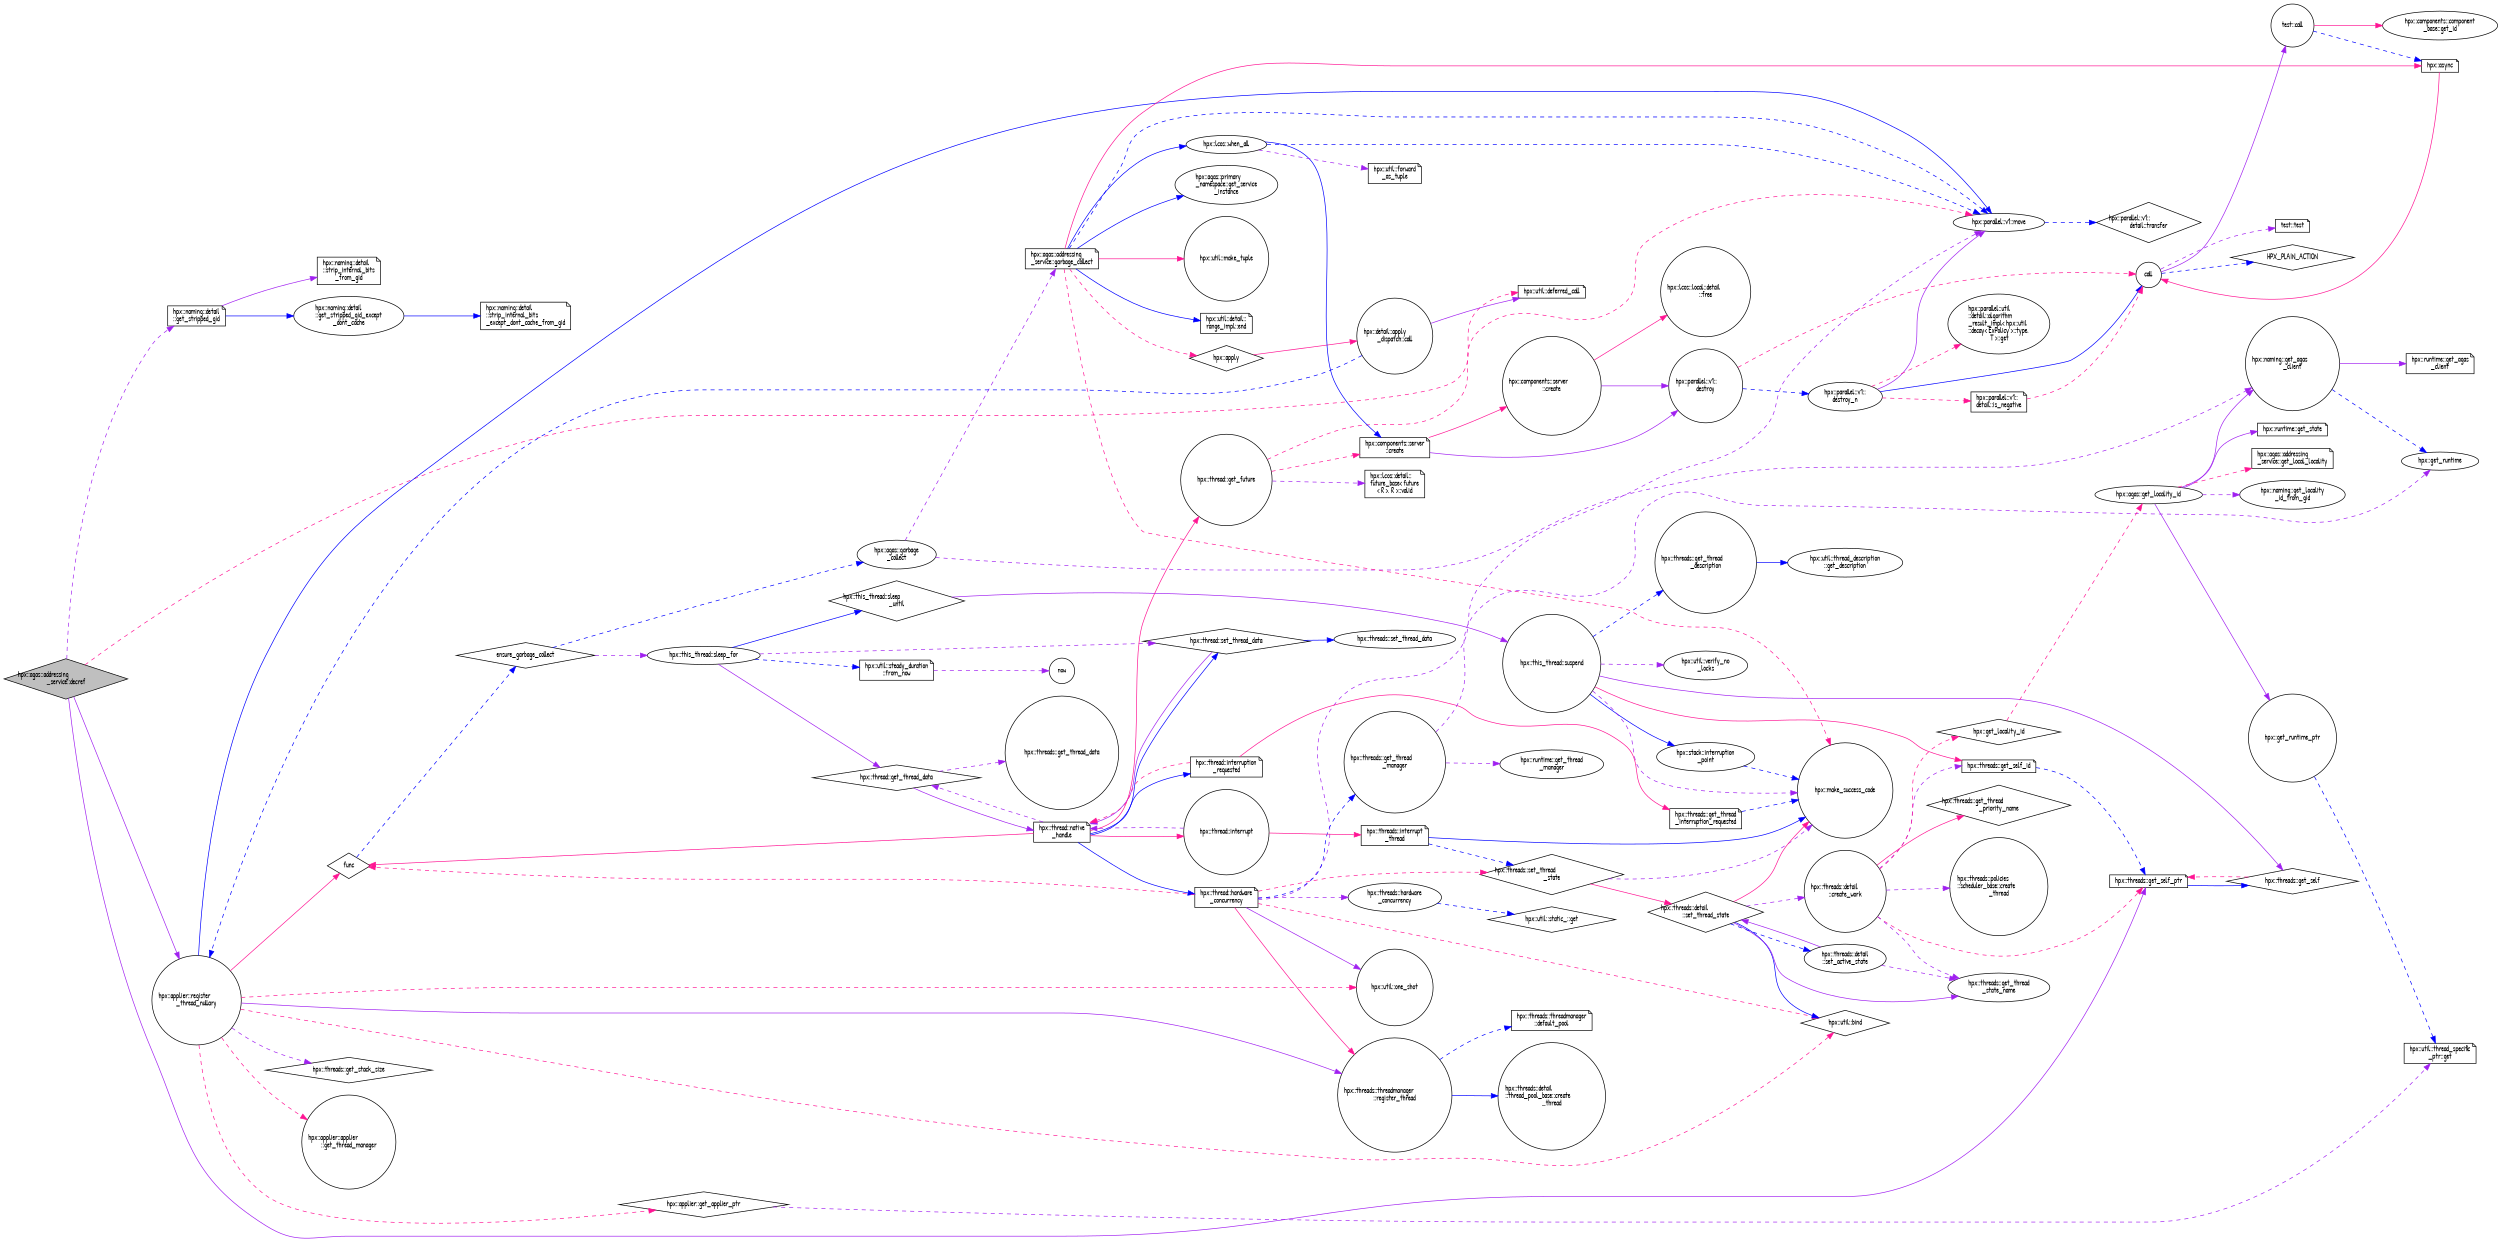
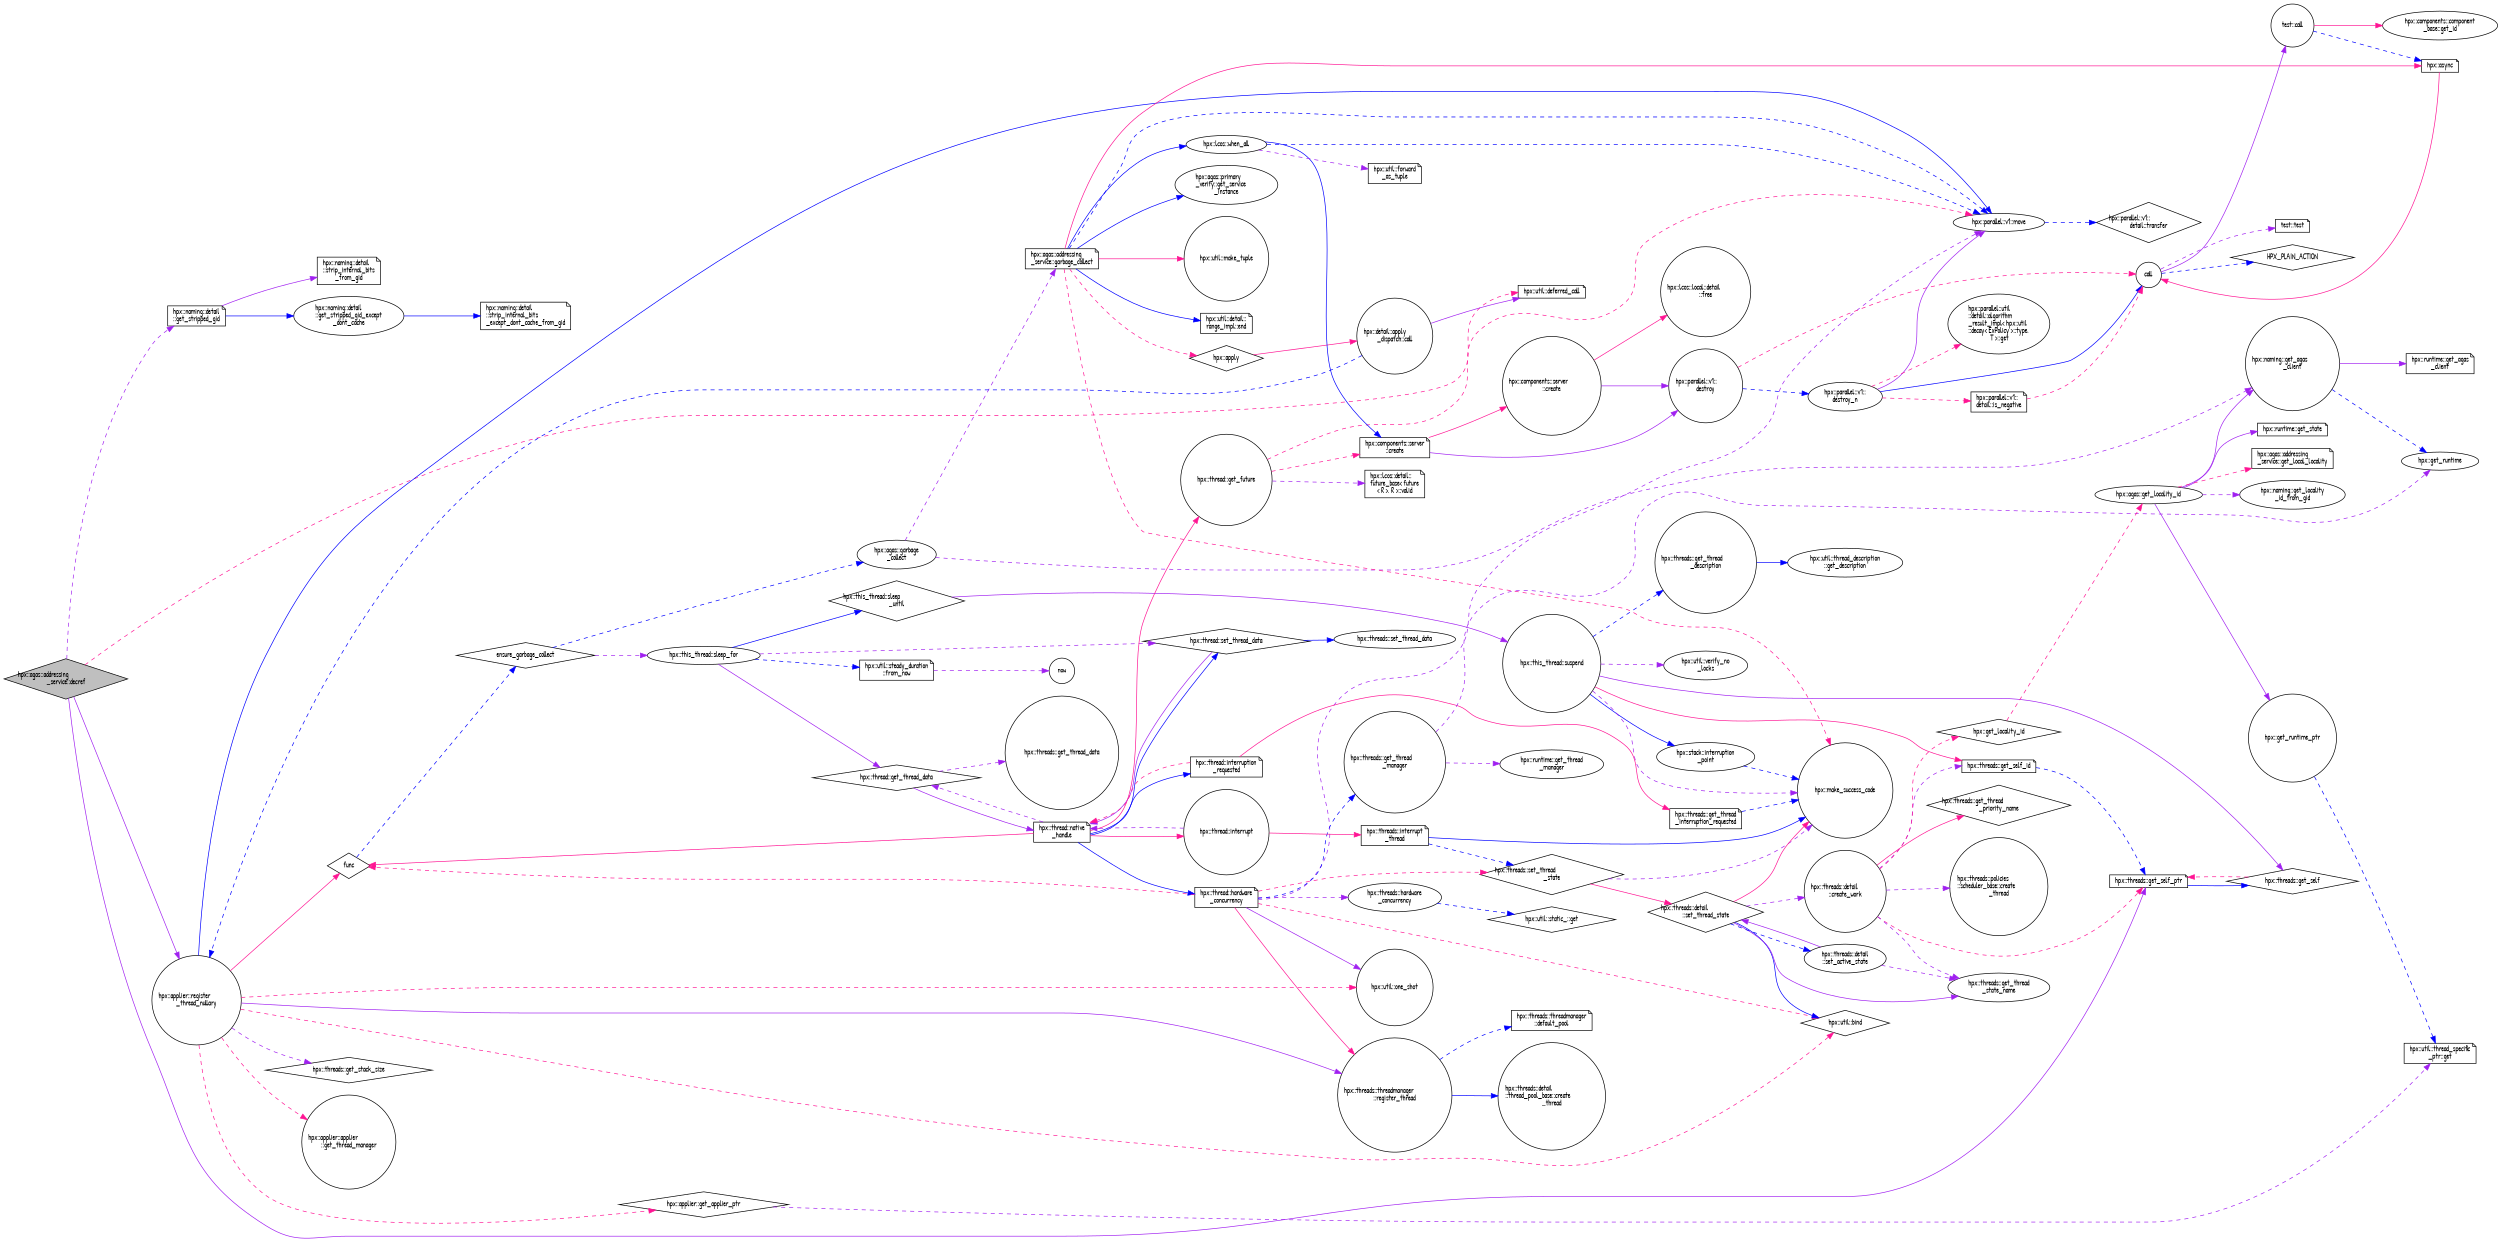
node "hpx::agas::primary _namespace::get_service _instance": label "hpx::agas::primary _namespace::get_service _instance" -> "hpx::agas::primary _verify::get_service _instance"
